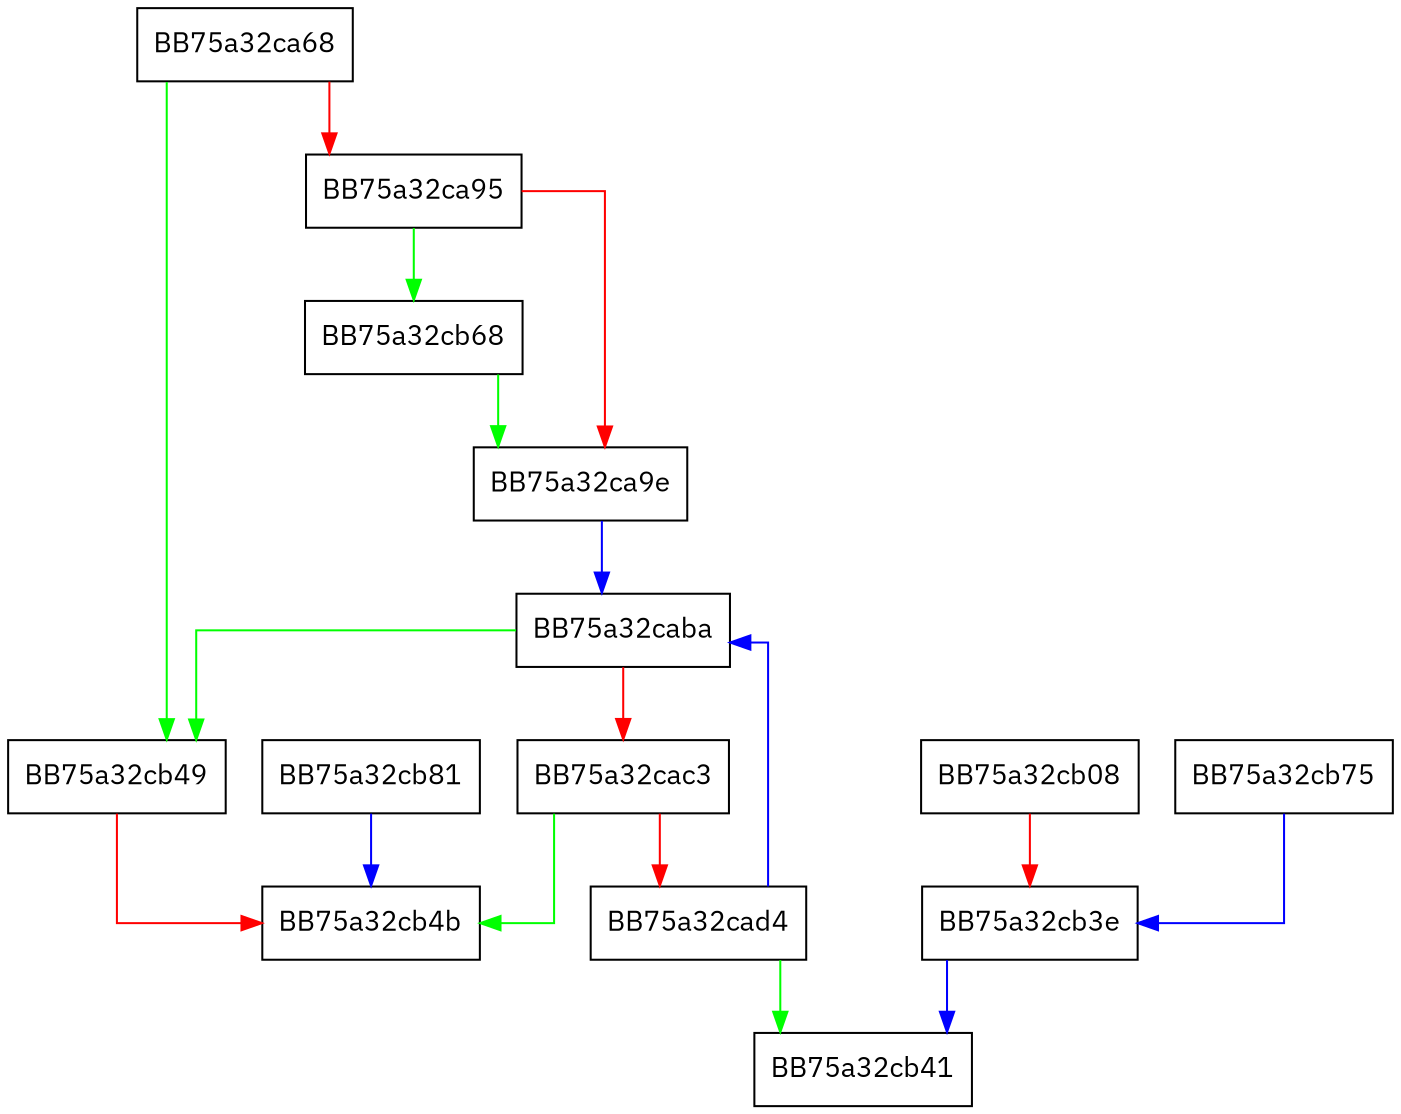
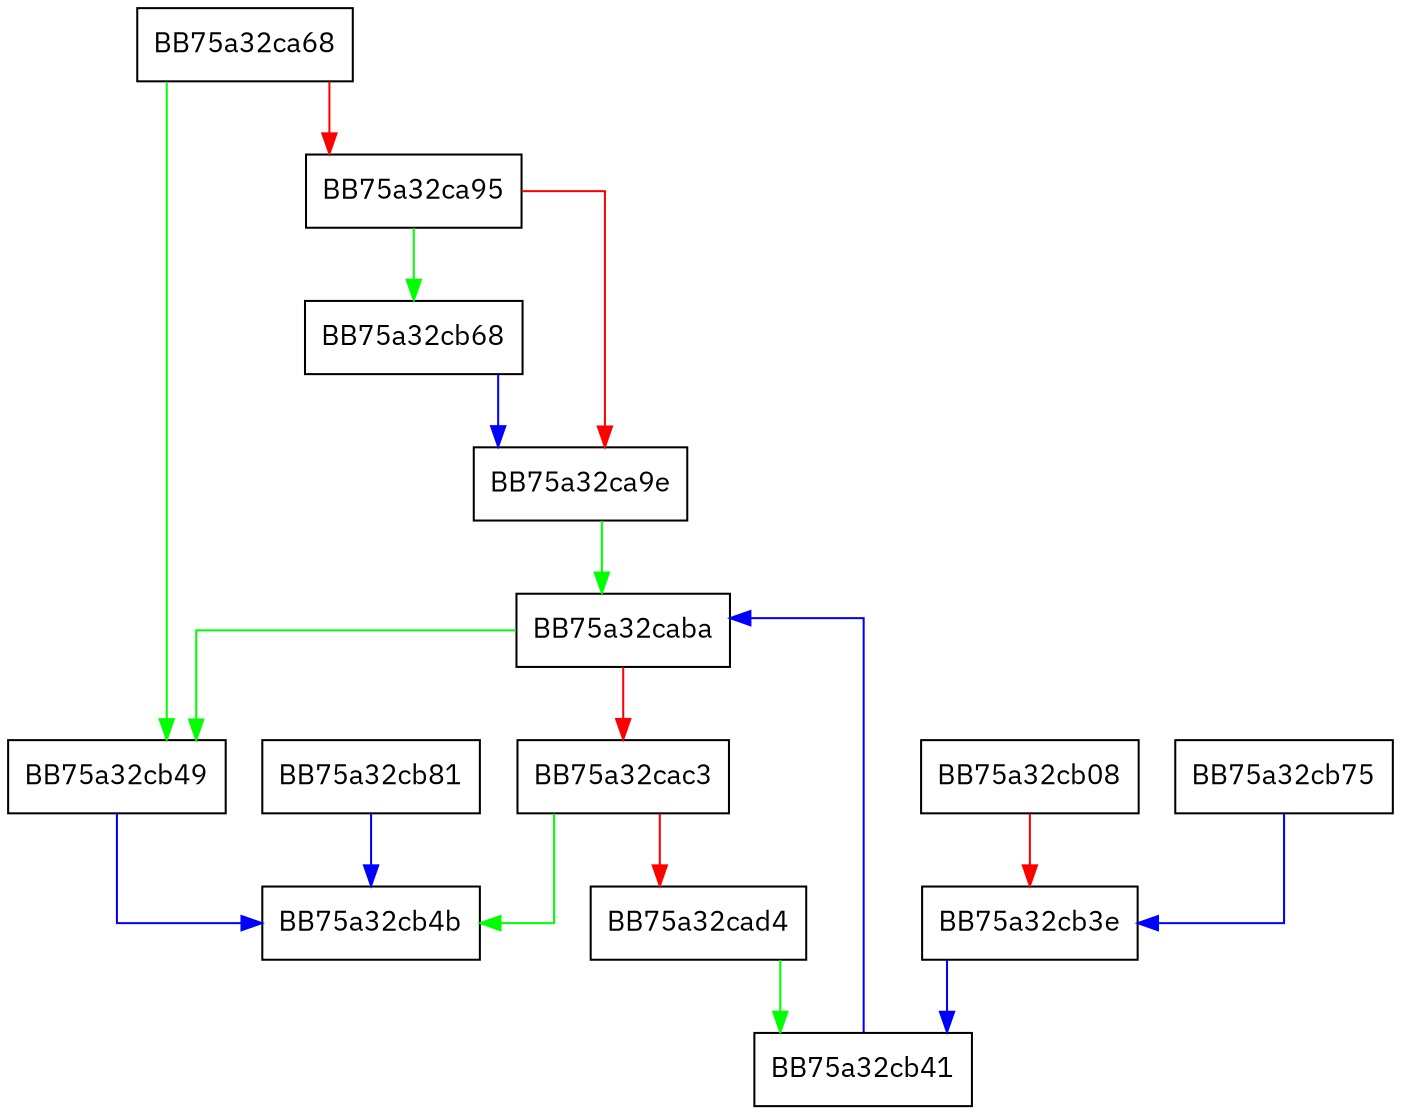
edge "BB75a32cb68" -> "BB75a32ca9e": color green -> blue
edge "BB75a32ca9e" -> "BB75a32caba": color blue -> green
edge "BB75a32cad4" -> "BB75a32caba": now "BB75a32cb41" -> "BB75a32caba"
edge "BB75a32cb49" -> "BB75a32cb4b": color red -> blue
